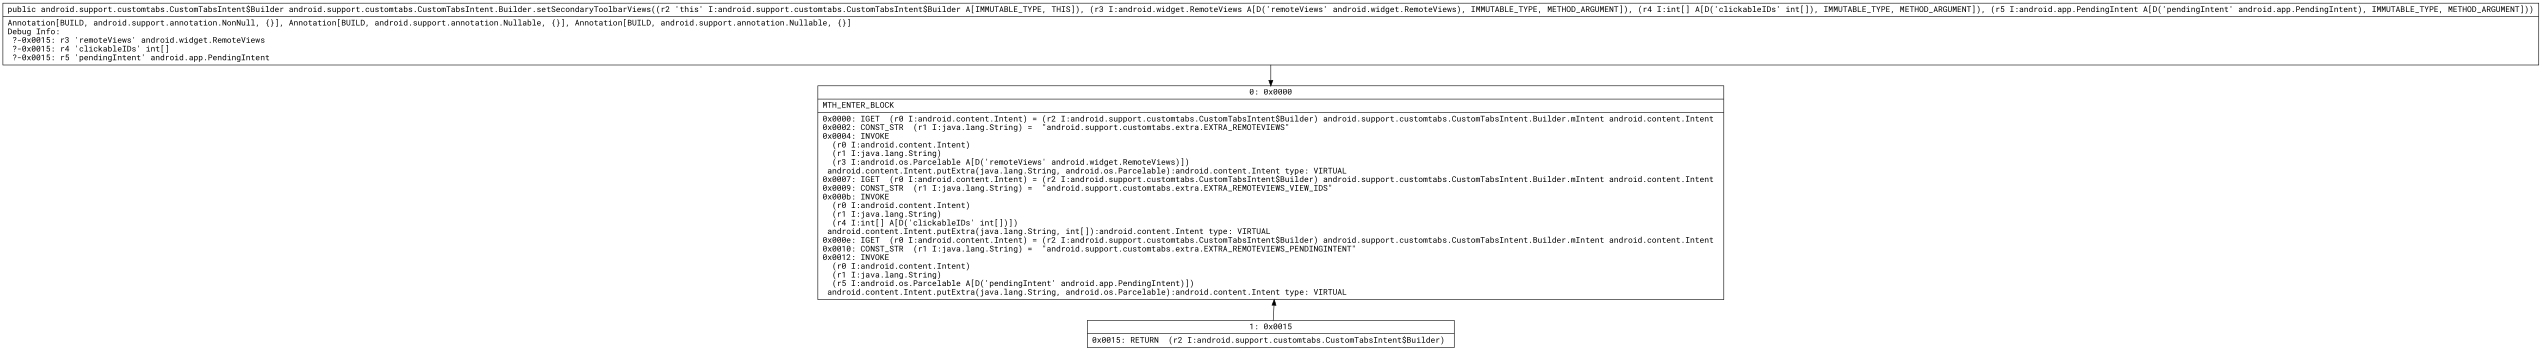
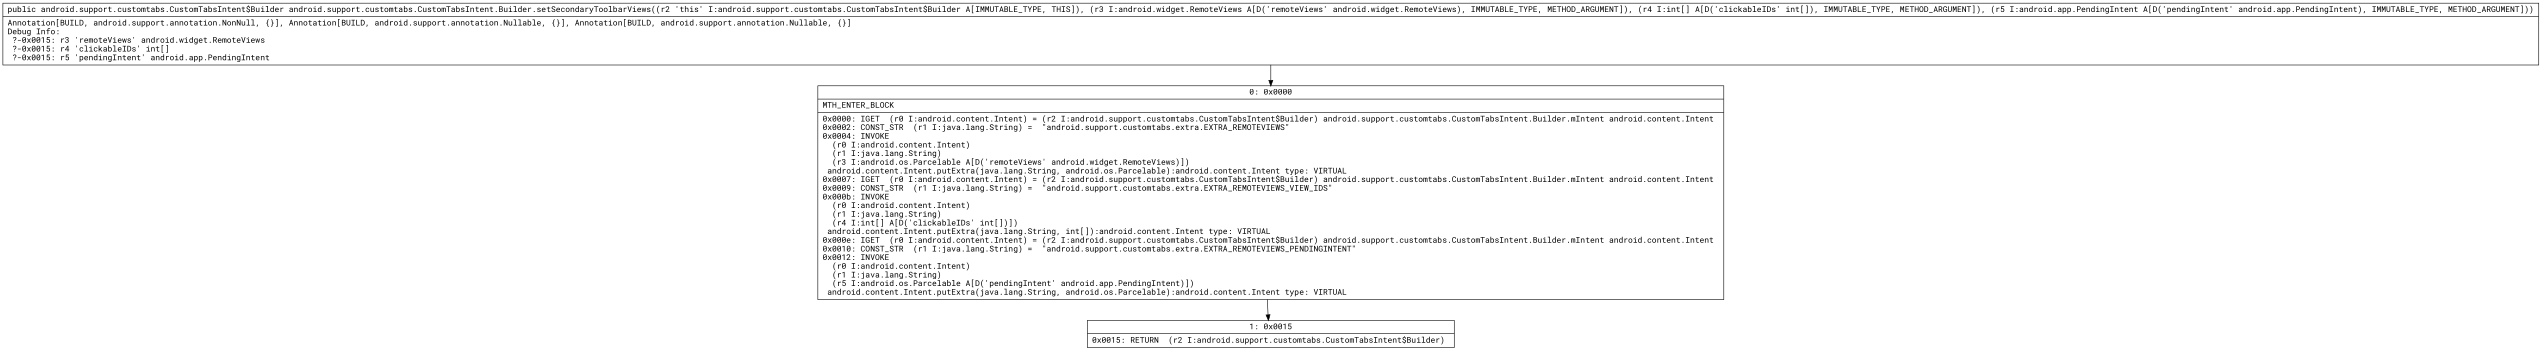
edge "1: 0x0015" -> "0: 0x0000": reversed
